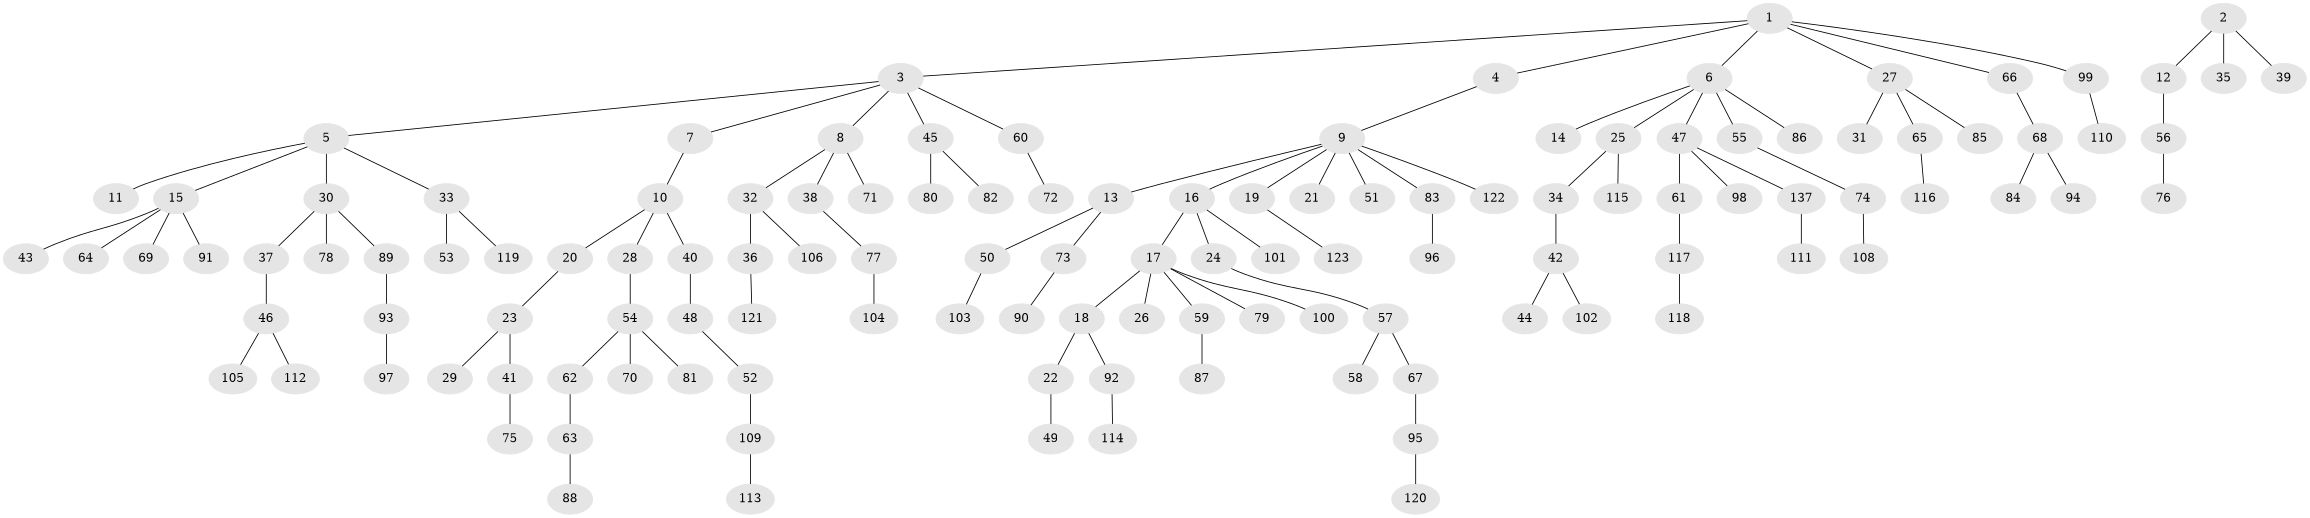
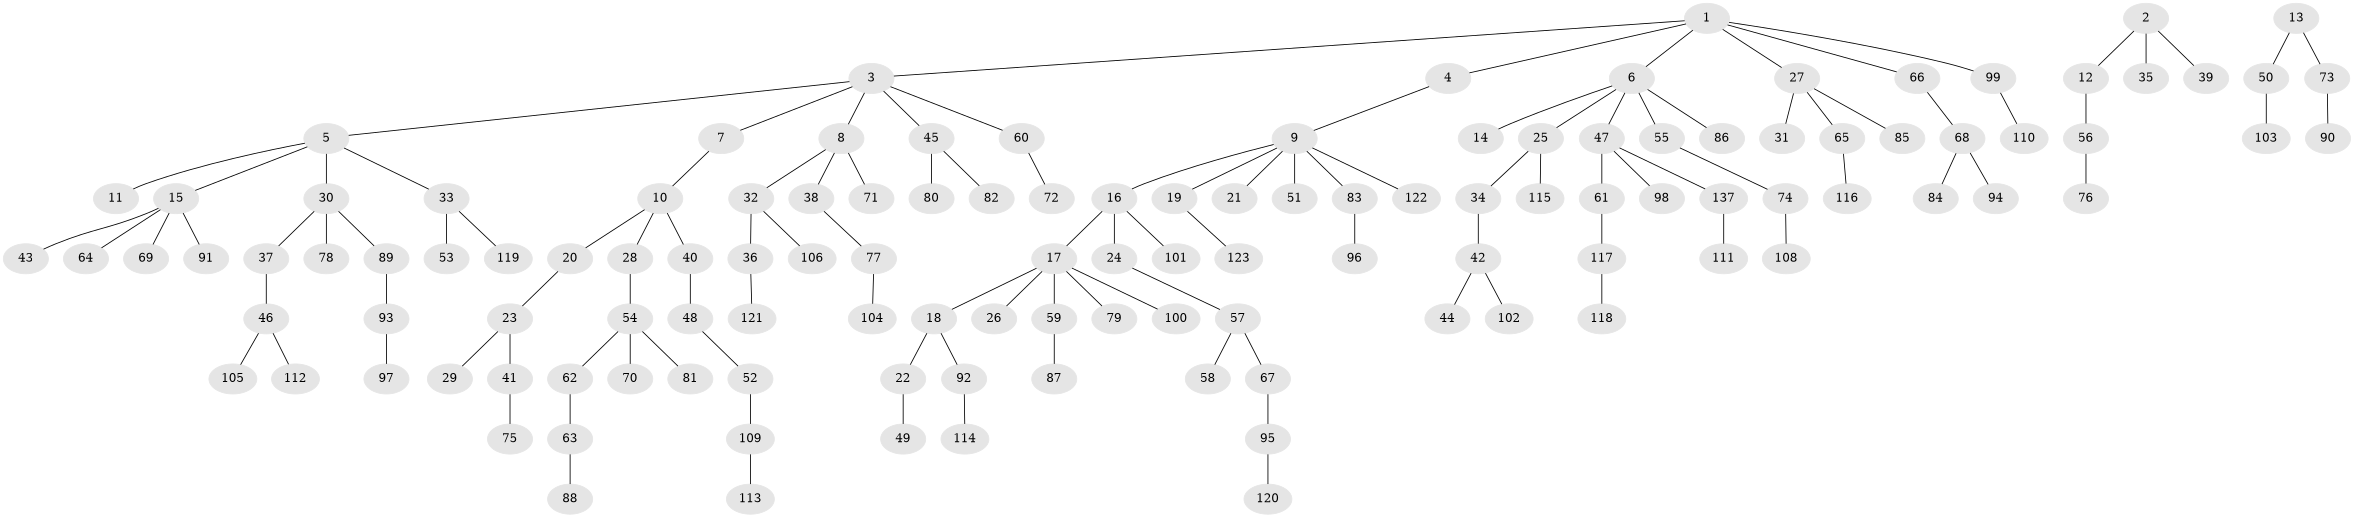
edge "9" -- "13": removed
